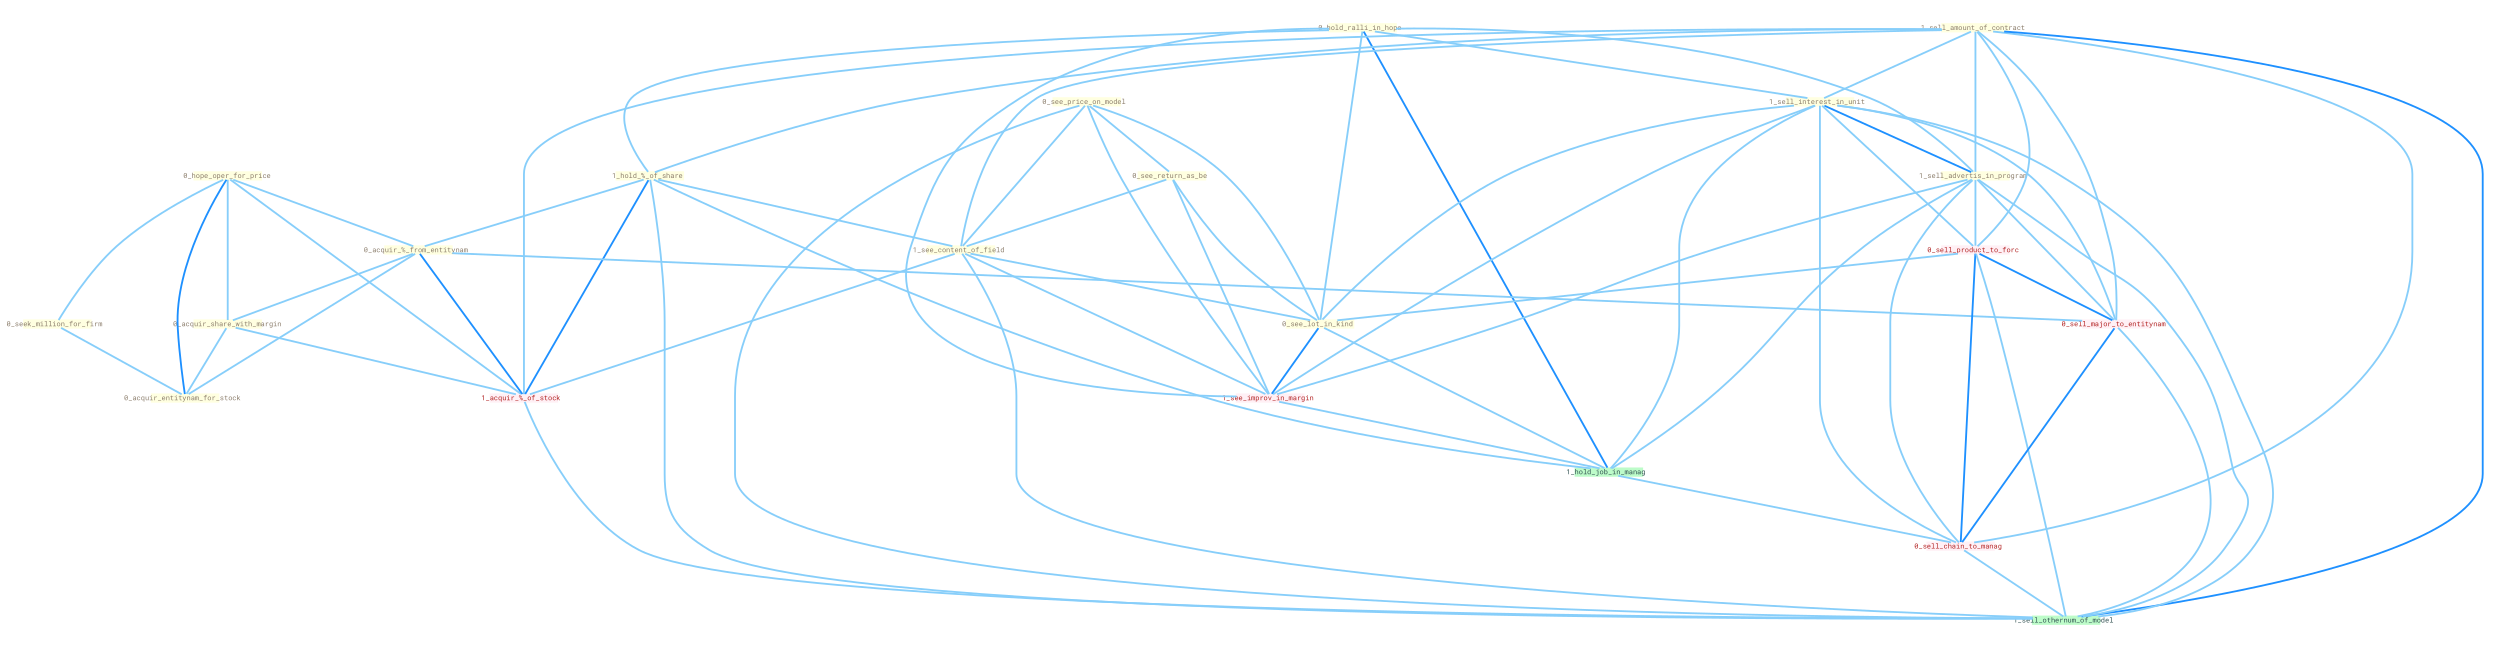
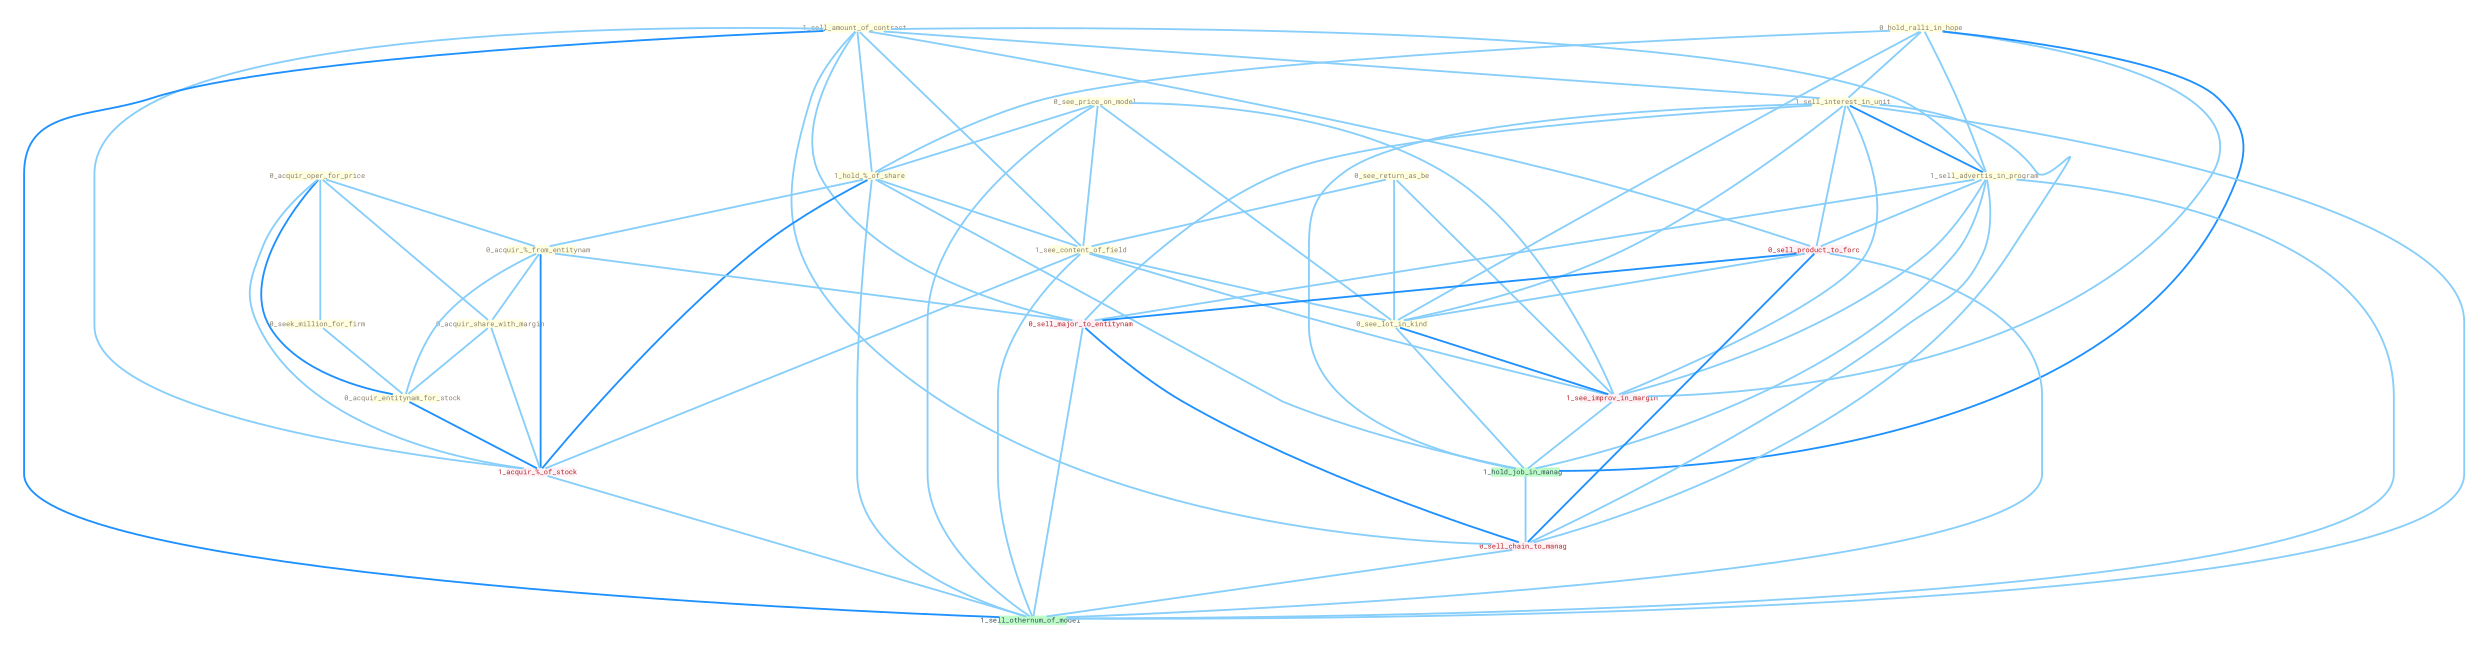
edge "0_see_price_on_model" -- "0_see_return_as_be": now "0_see_price_on_model" -- "1_hold_%_of_share"
node "0_hope_oper_for_price": label "0_hope_oper_for_price" -> "0_acquir_oper_for_price"
edge "0_acquir_entitynam_for_stock" -- "1_acquir_%_of_stock": added
